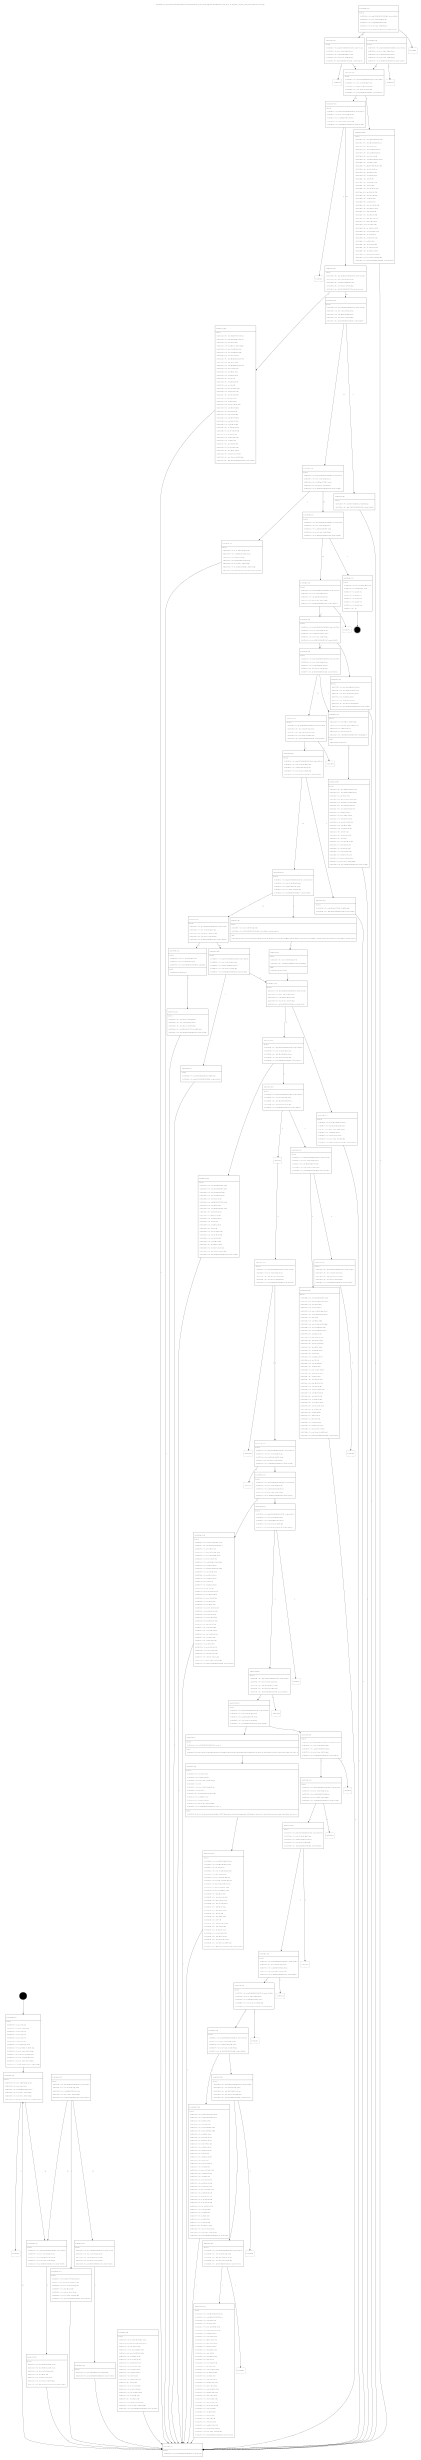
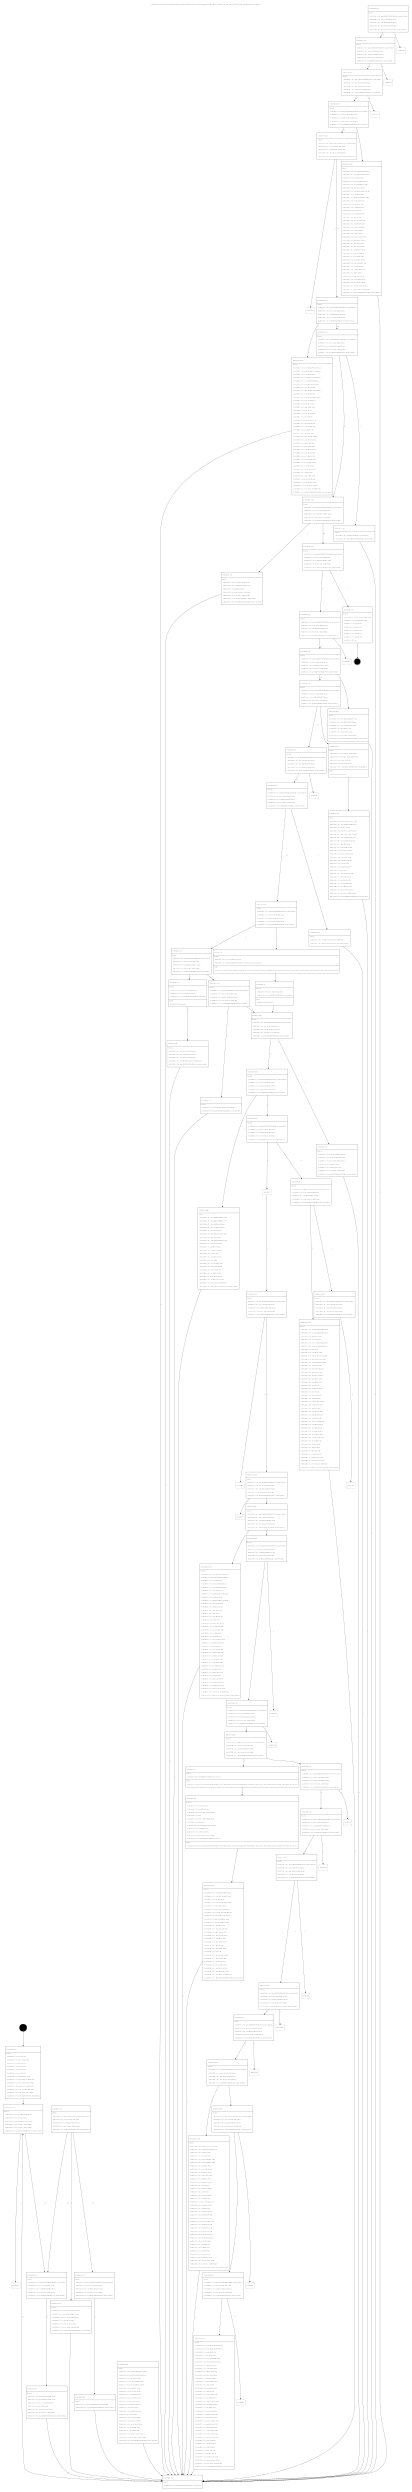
edge "0x4014ec [25]" -> "0x40151e [25]": now "0x4014ec [25]" -> "0x401505 [25]"
